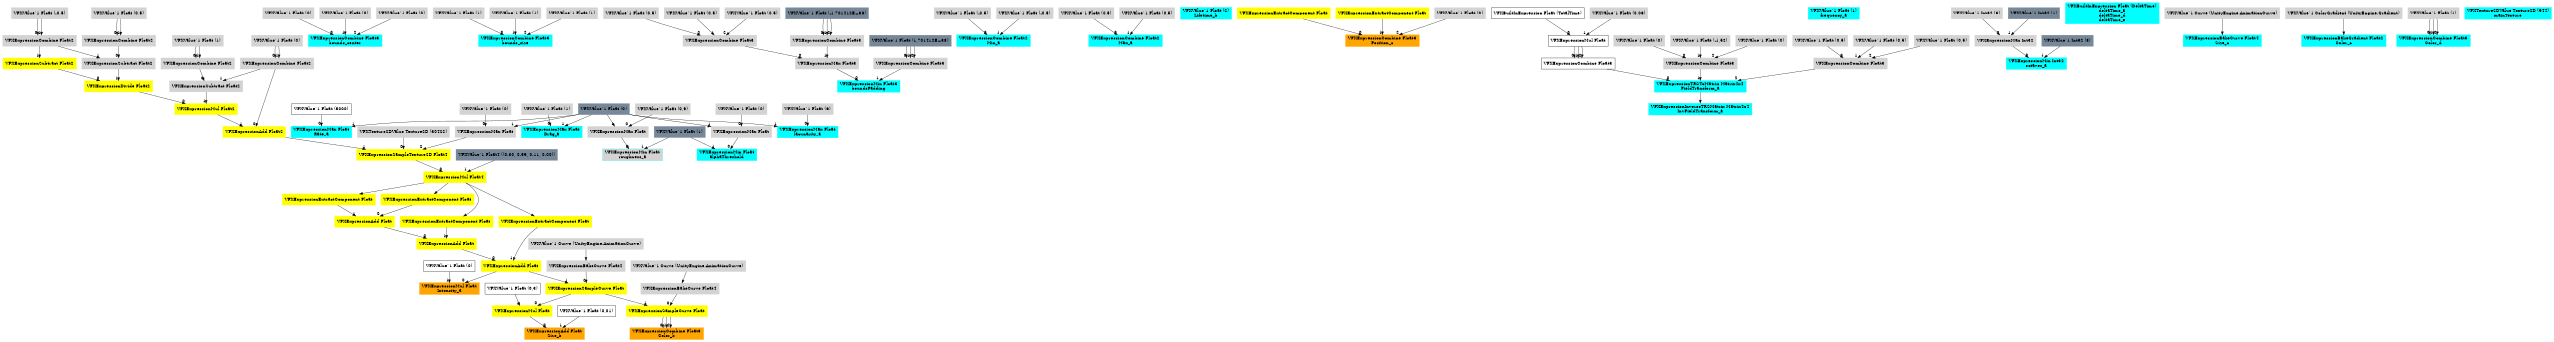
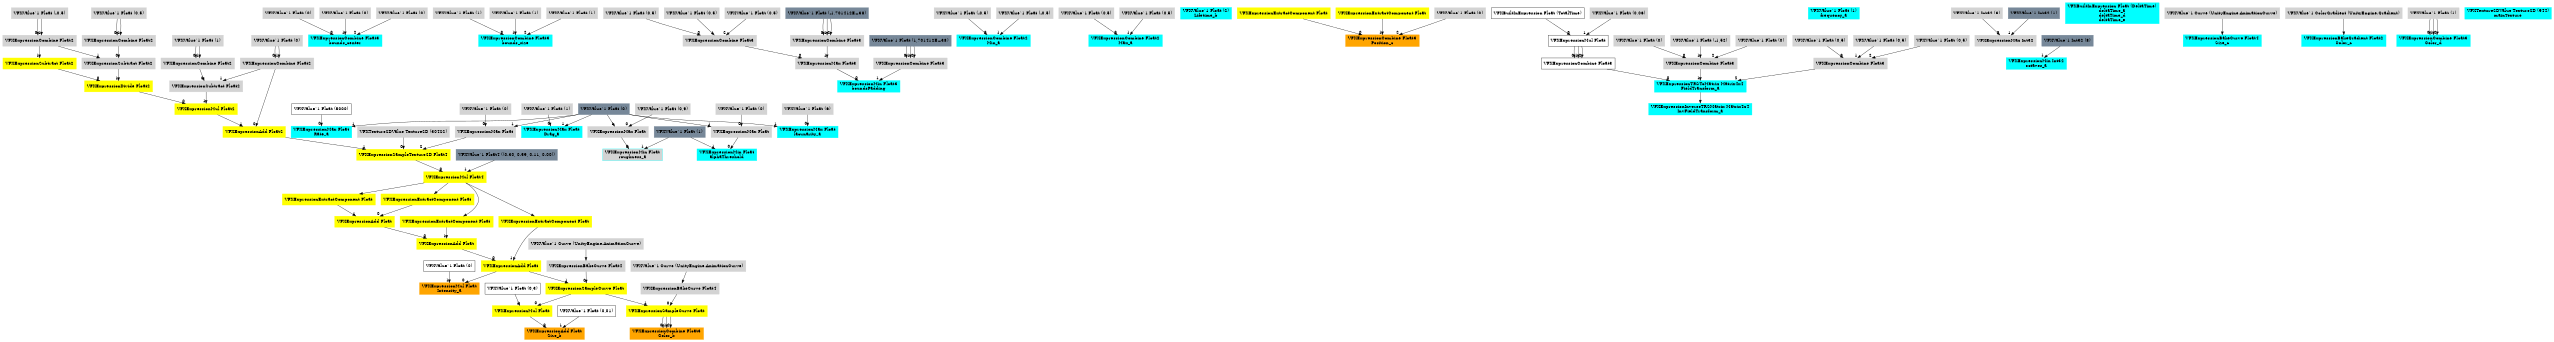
edge "VFXExpressionMax Int32" -> "VFXExpressionMin Int32 octaves_a": removed
